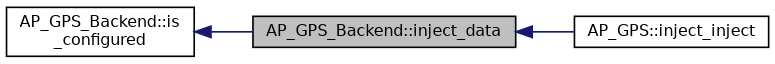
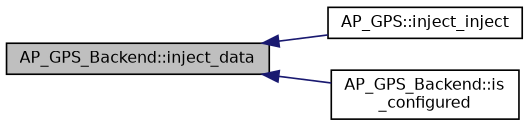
edge "AP_GPS_Backend::inject_data" -> "AP_GPS_Backend::is _configured": reversed
